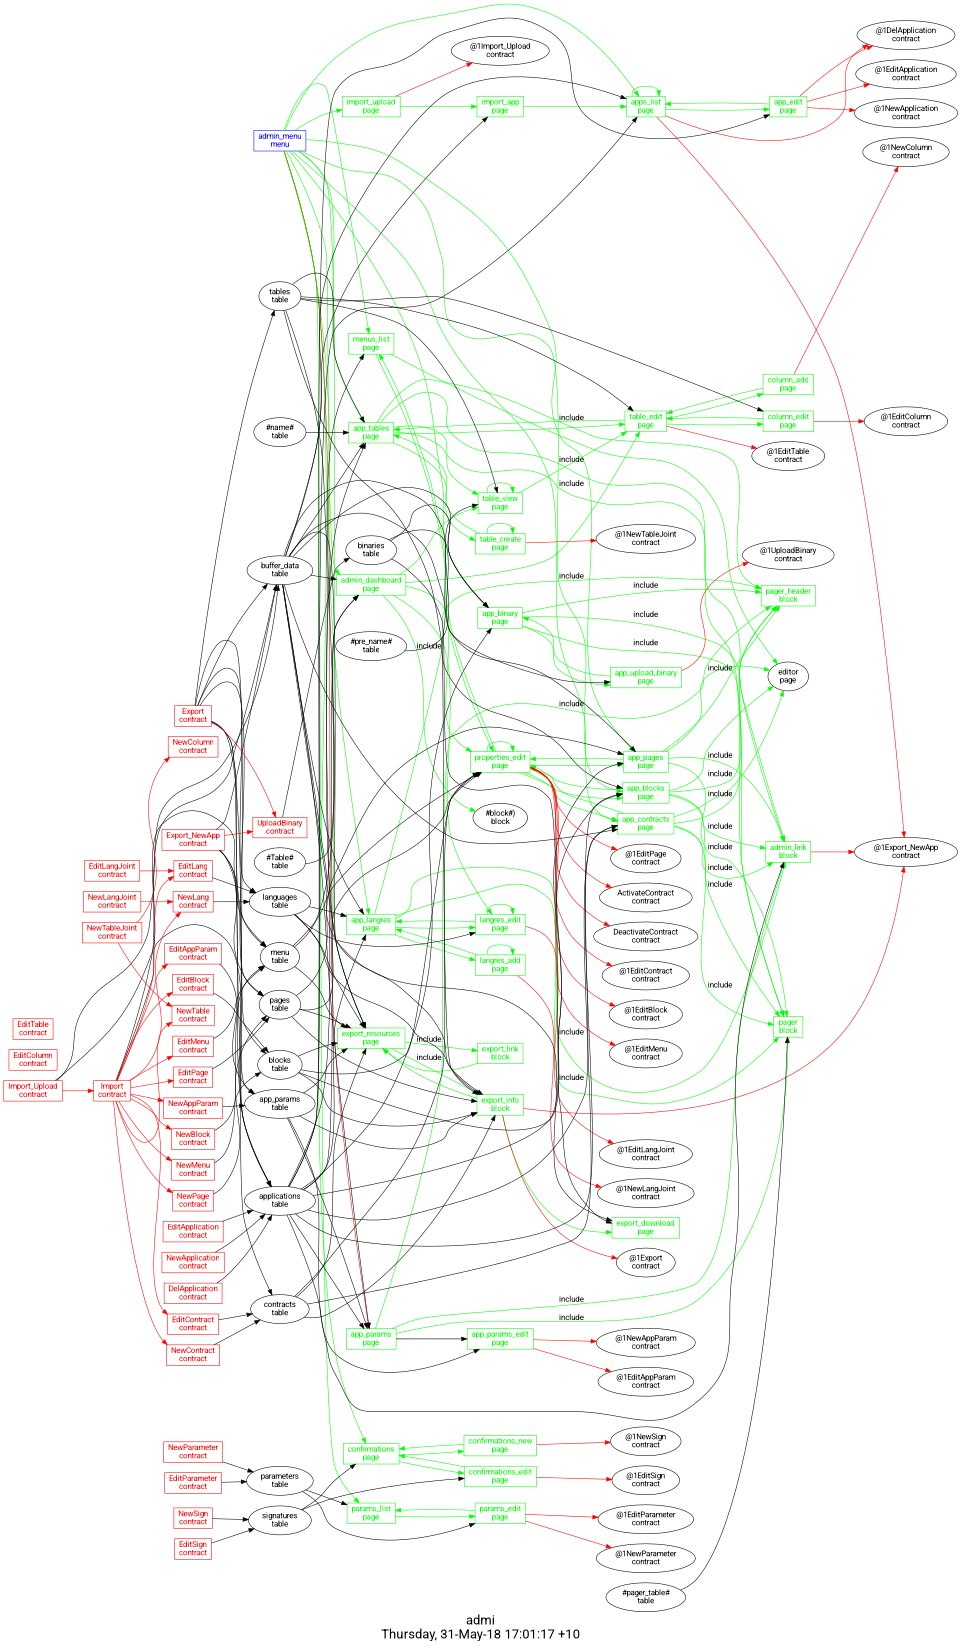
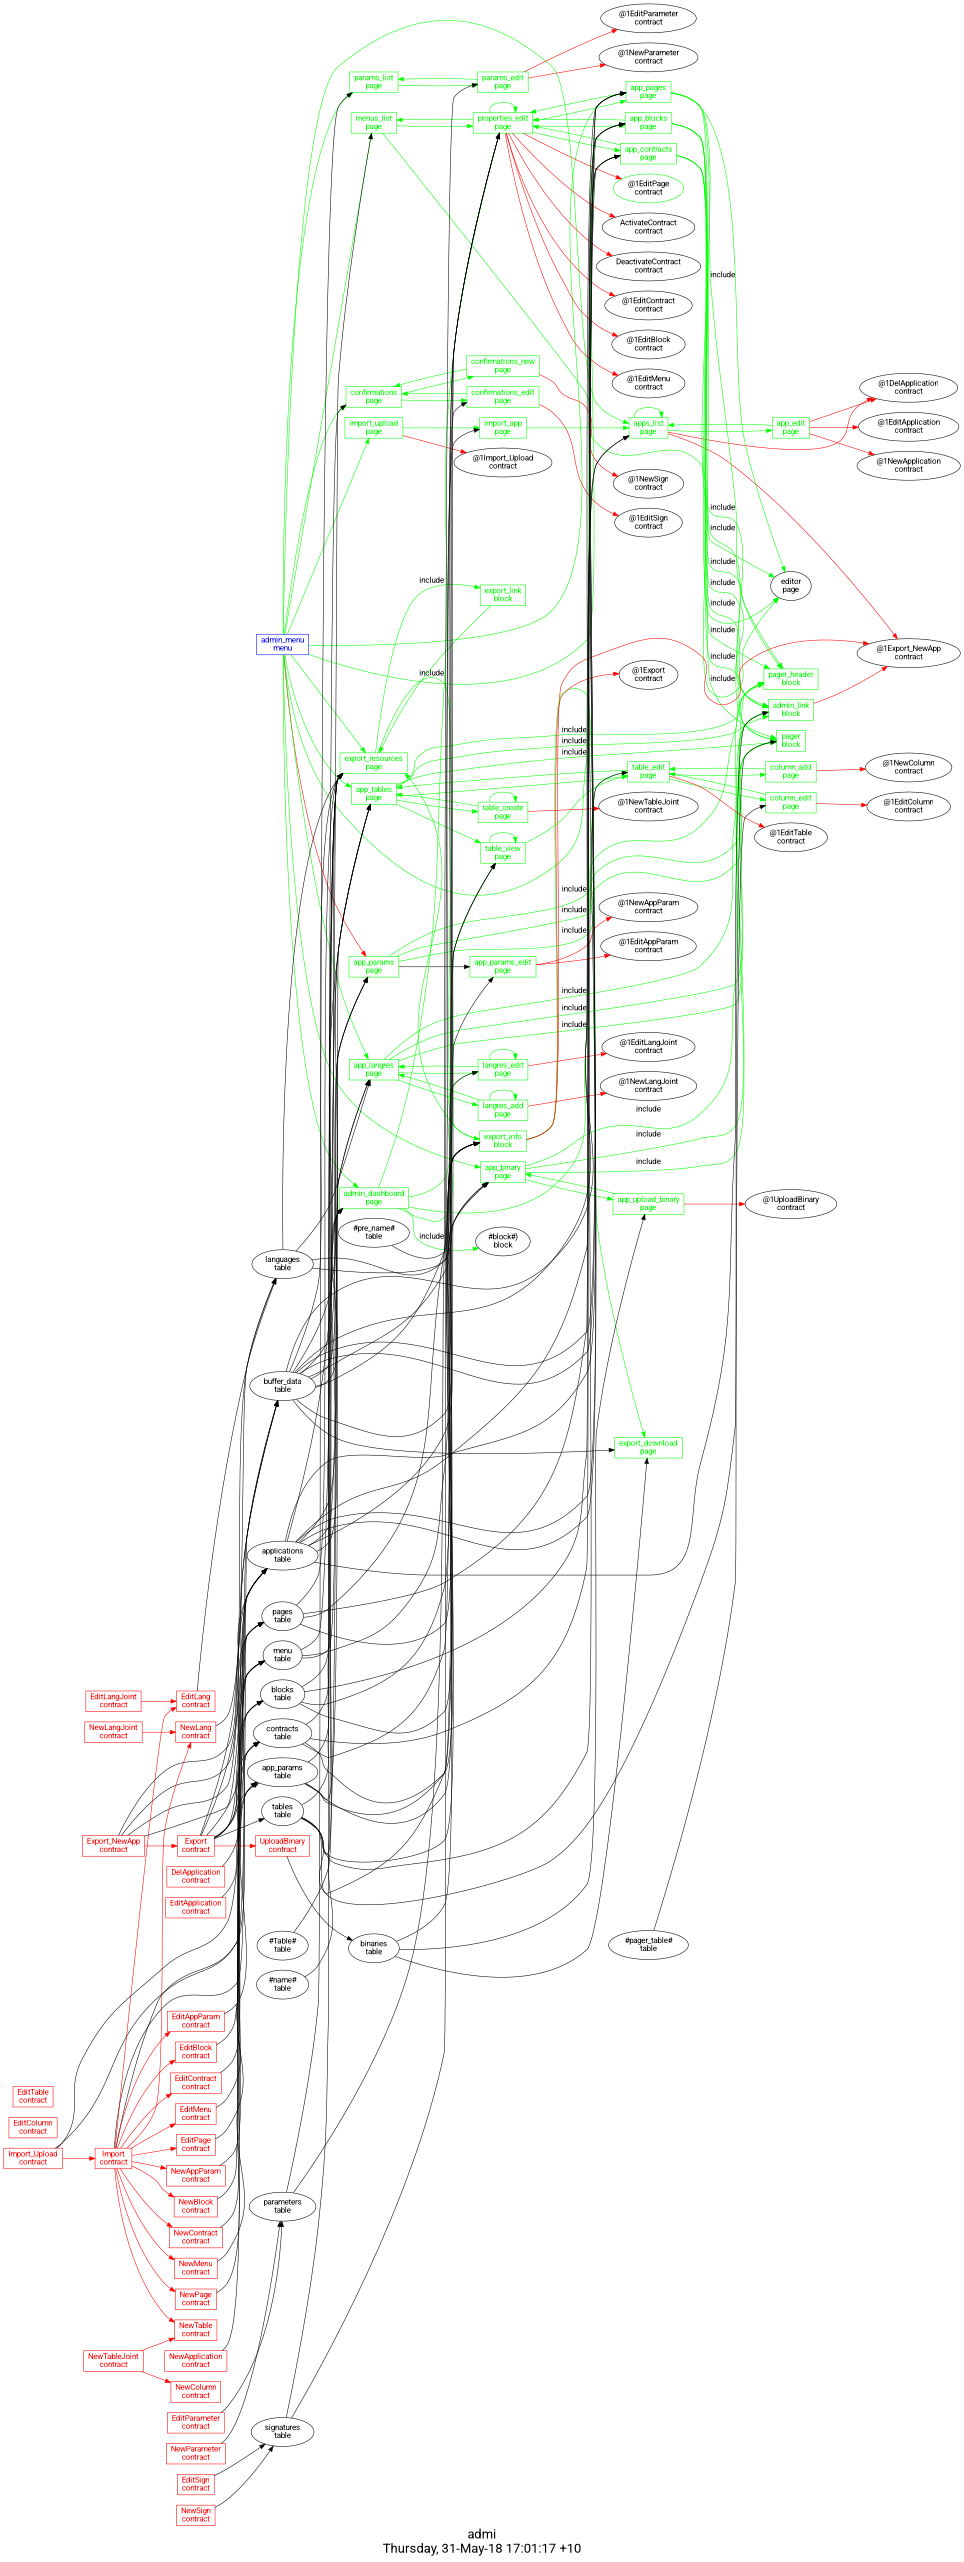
edge "applications table" -> "app_edit page": removed
edge "Export_NewApp contract" -> "UploadBinary contract": now "Export_NewApp contract" -> "Export contract"
node "@1EditPage contract": color black -> green
